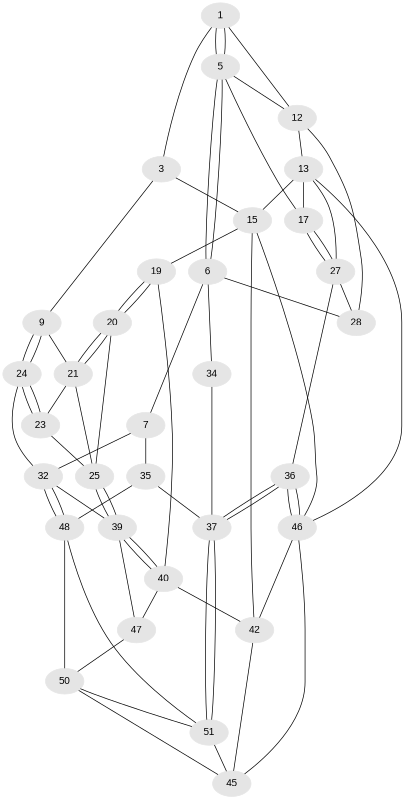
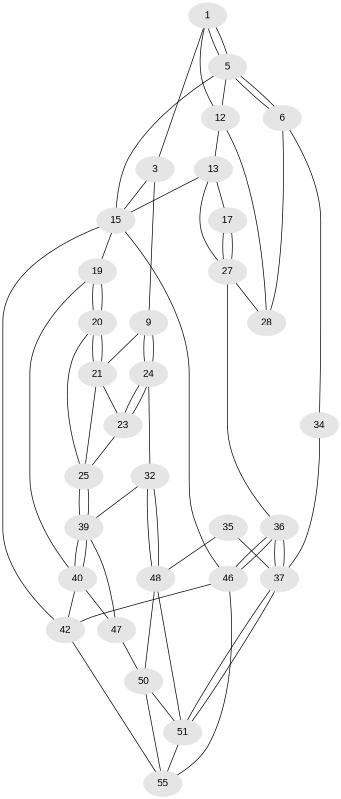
edge "5" -- "17": now "5" -- "15"
edge "13" -- "46": removed
node "7": removed
node "45": label "45" -> "55"
